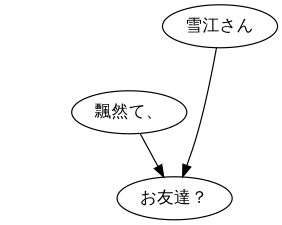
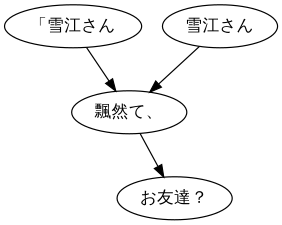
node "「雪江さん": added
edge "雪江さん" -> "お友達？": now "雪江さん" -> "飄然て、"
